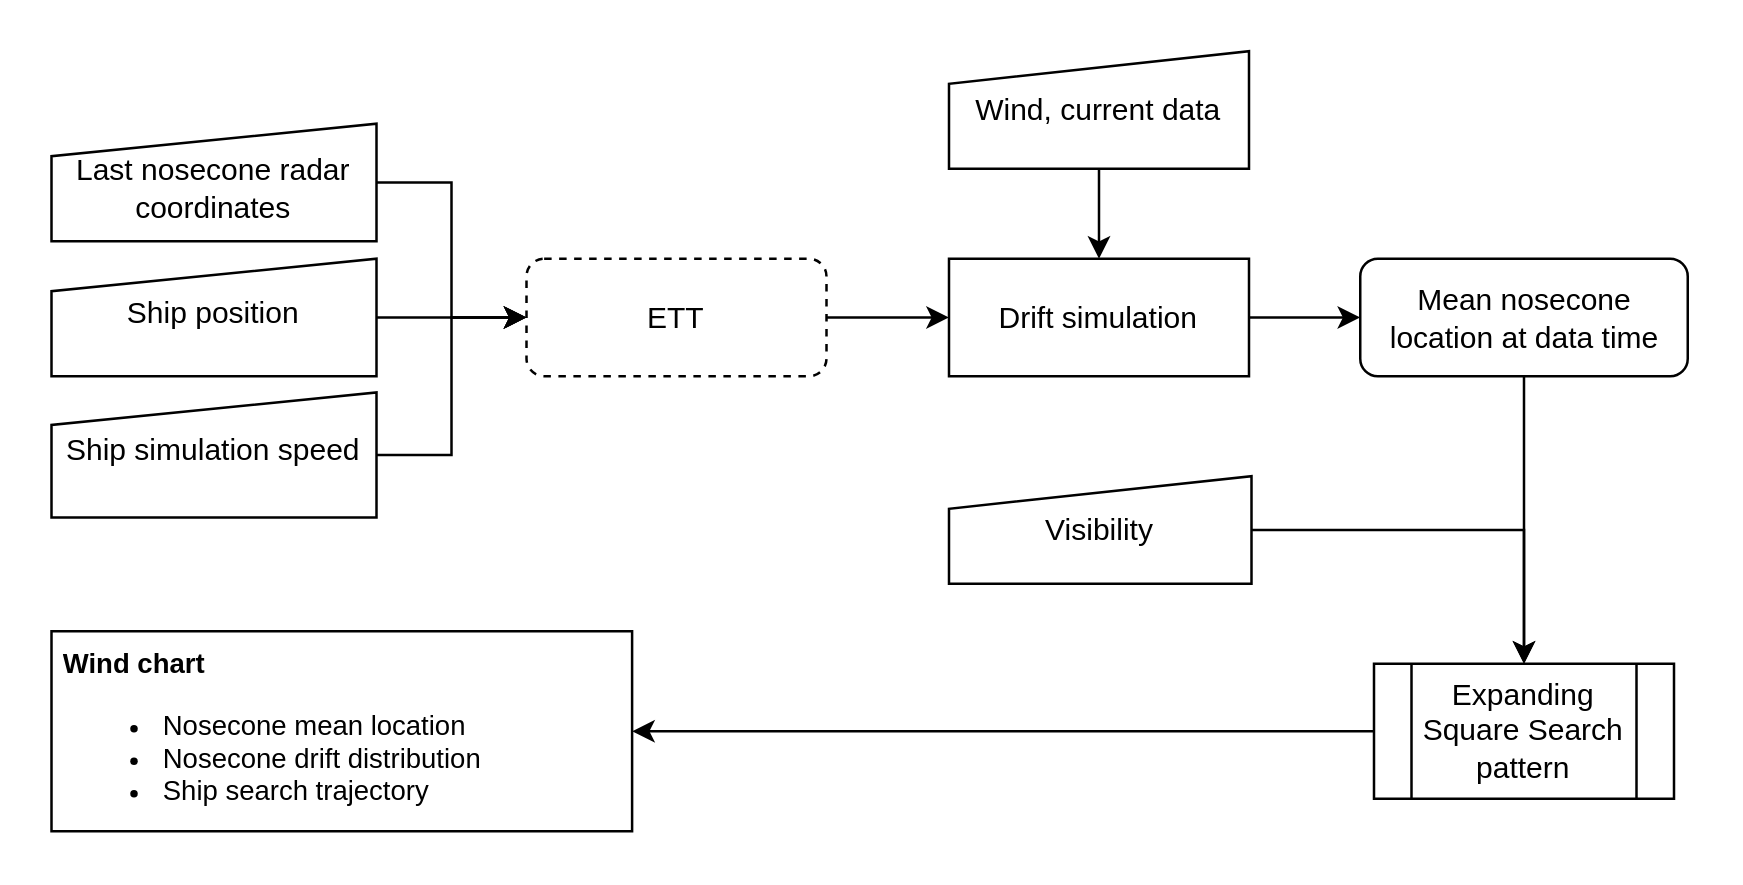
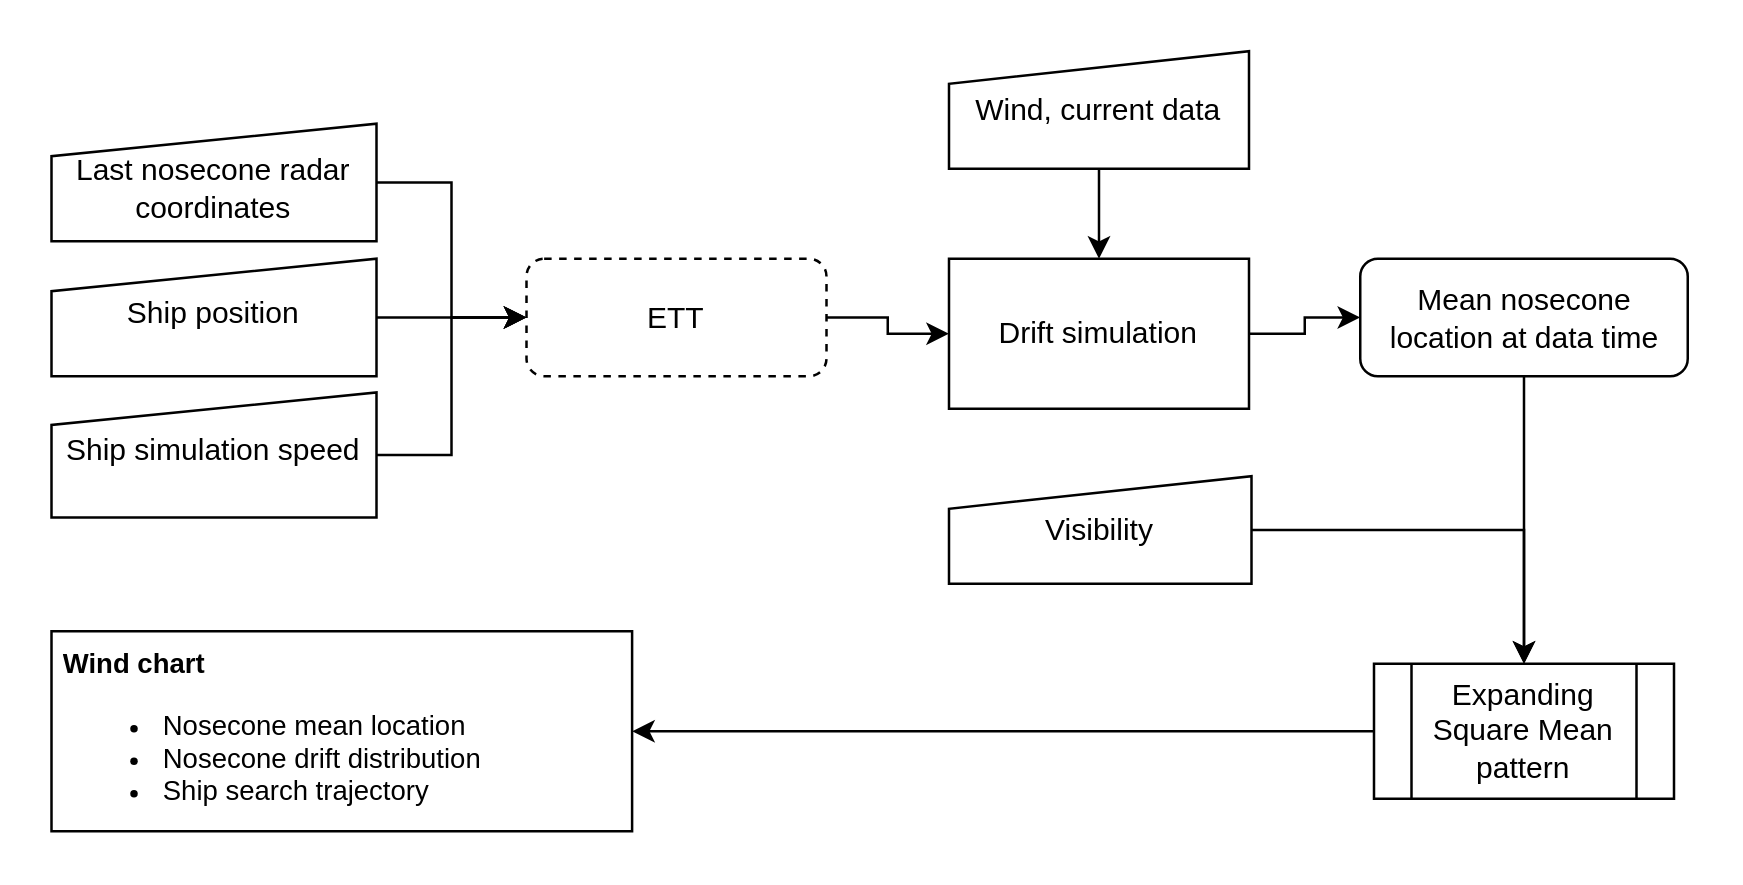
node "Drift simulation": size 300x118 -> 300x150
node "Expanding Square Search pattern": label "Expanding Square Search pattern" -> "Expanding Square Mean pattern"
